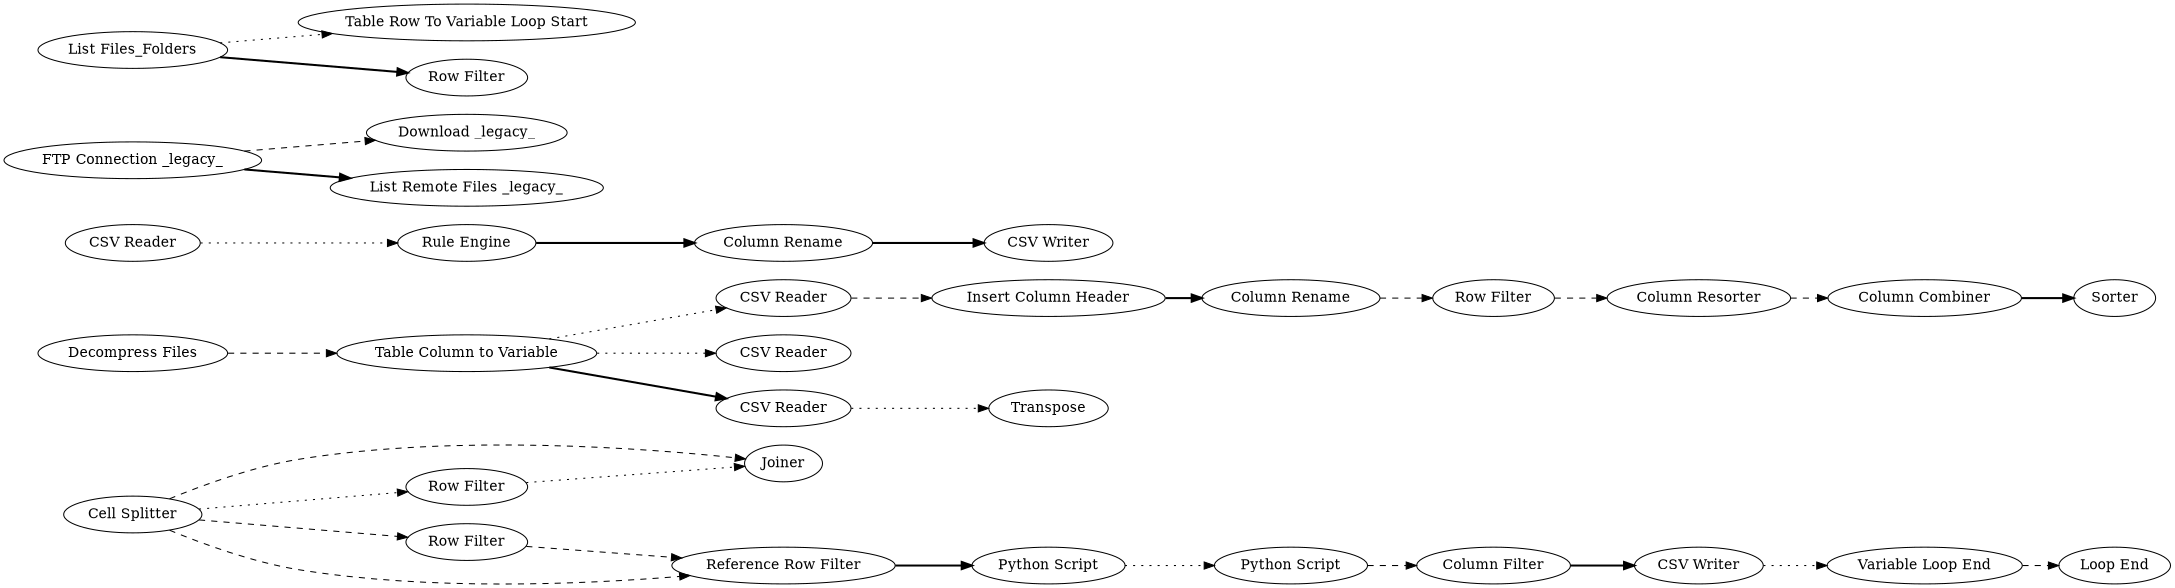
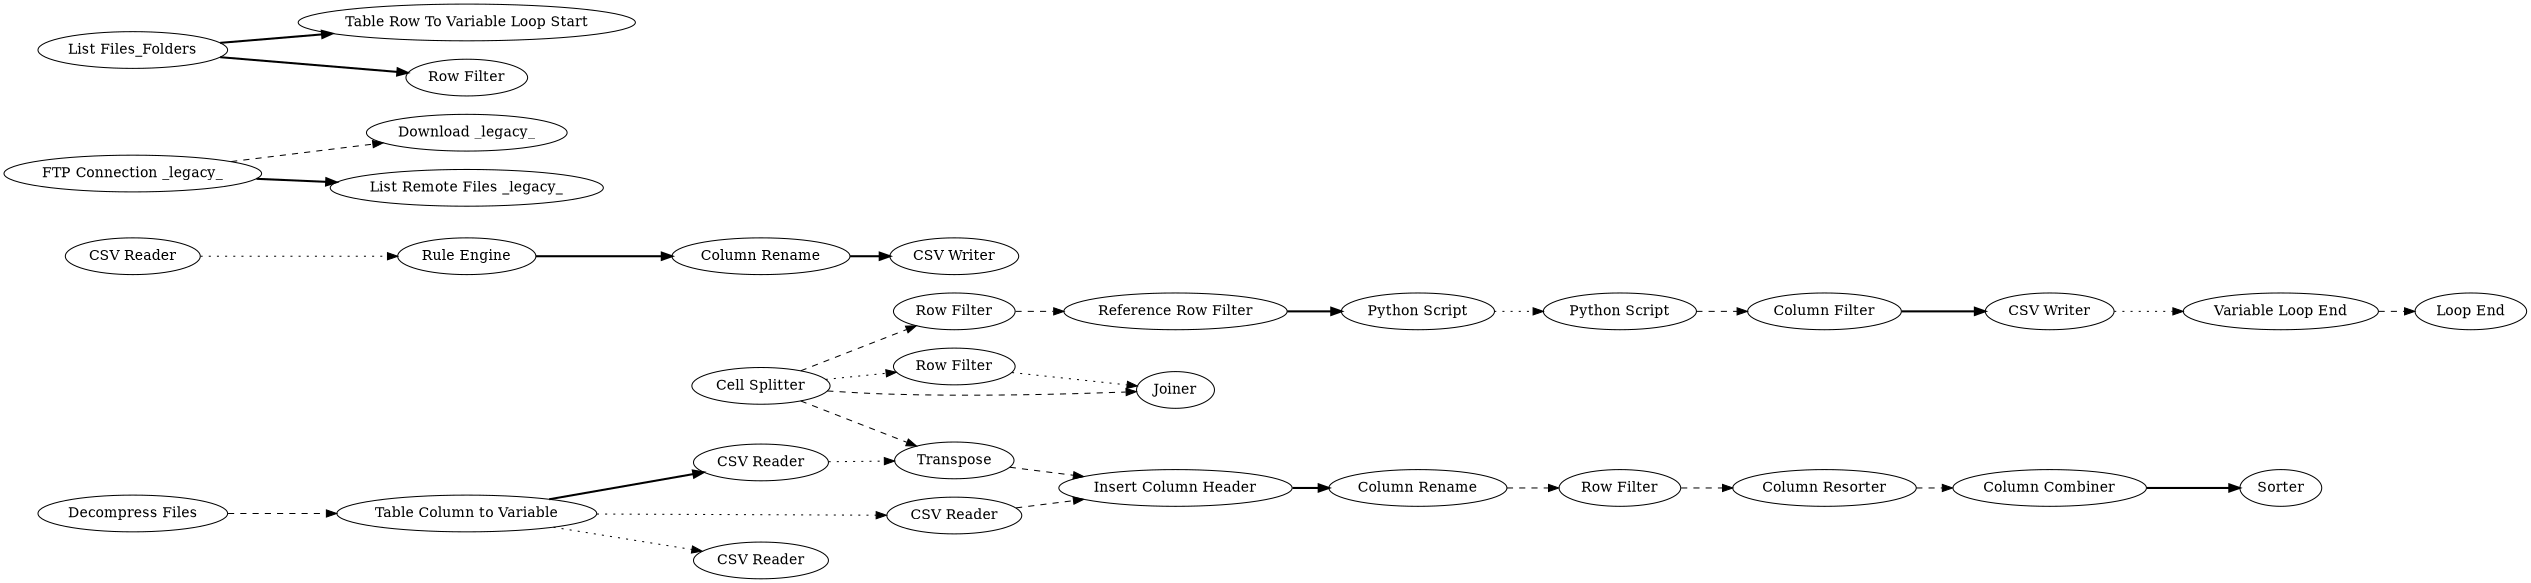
edge "List Files_Folders" -> "Table Row To Variable Loop Start": style dotted -> bold
edge "Transpose" -> "Insert Column Header": added
edge "Cell Splitter" -> "Reference Row Filter": now "Cell Splitter" -> "Transpose"
